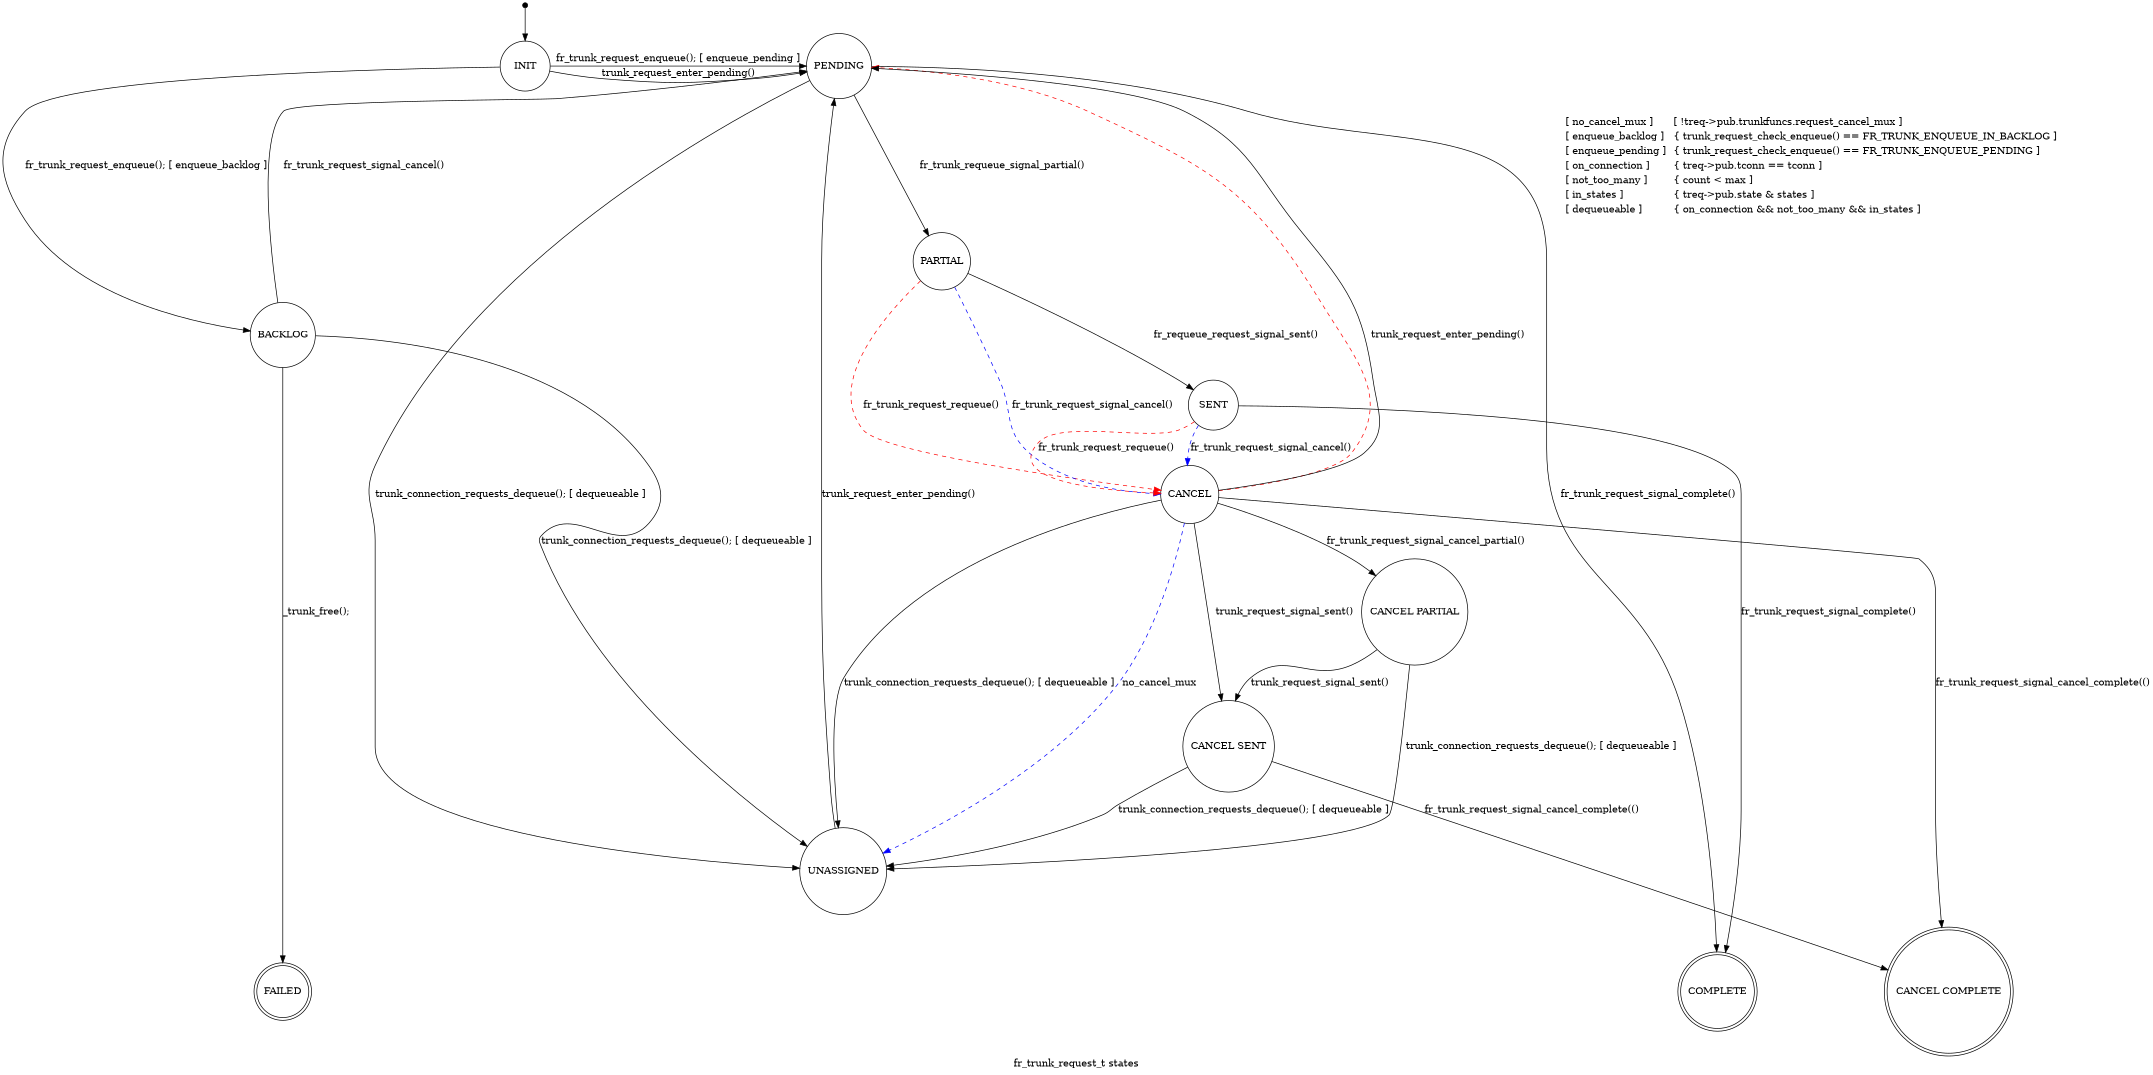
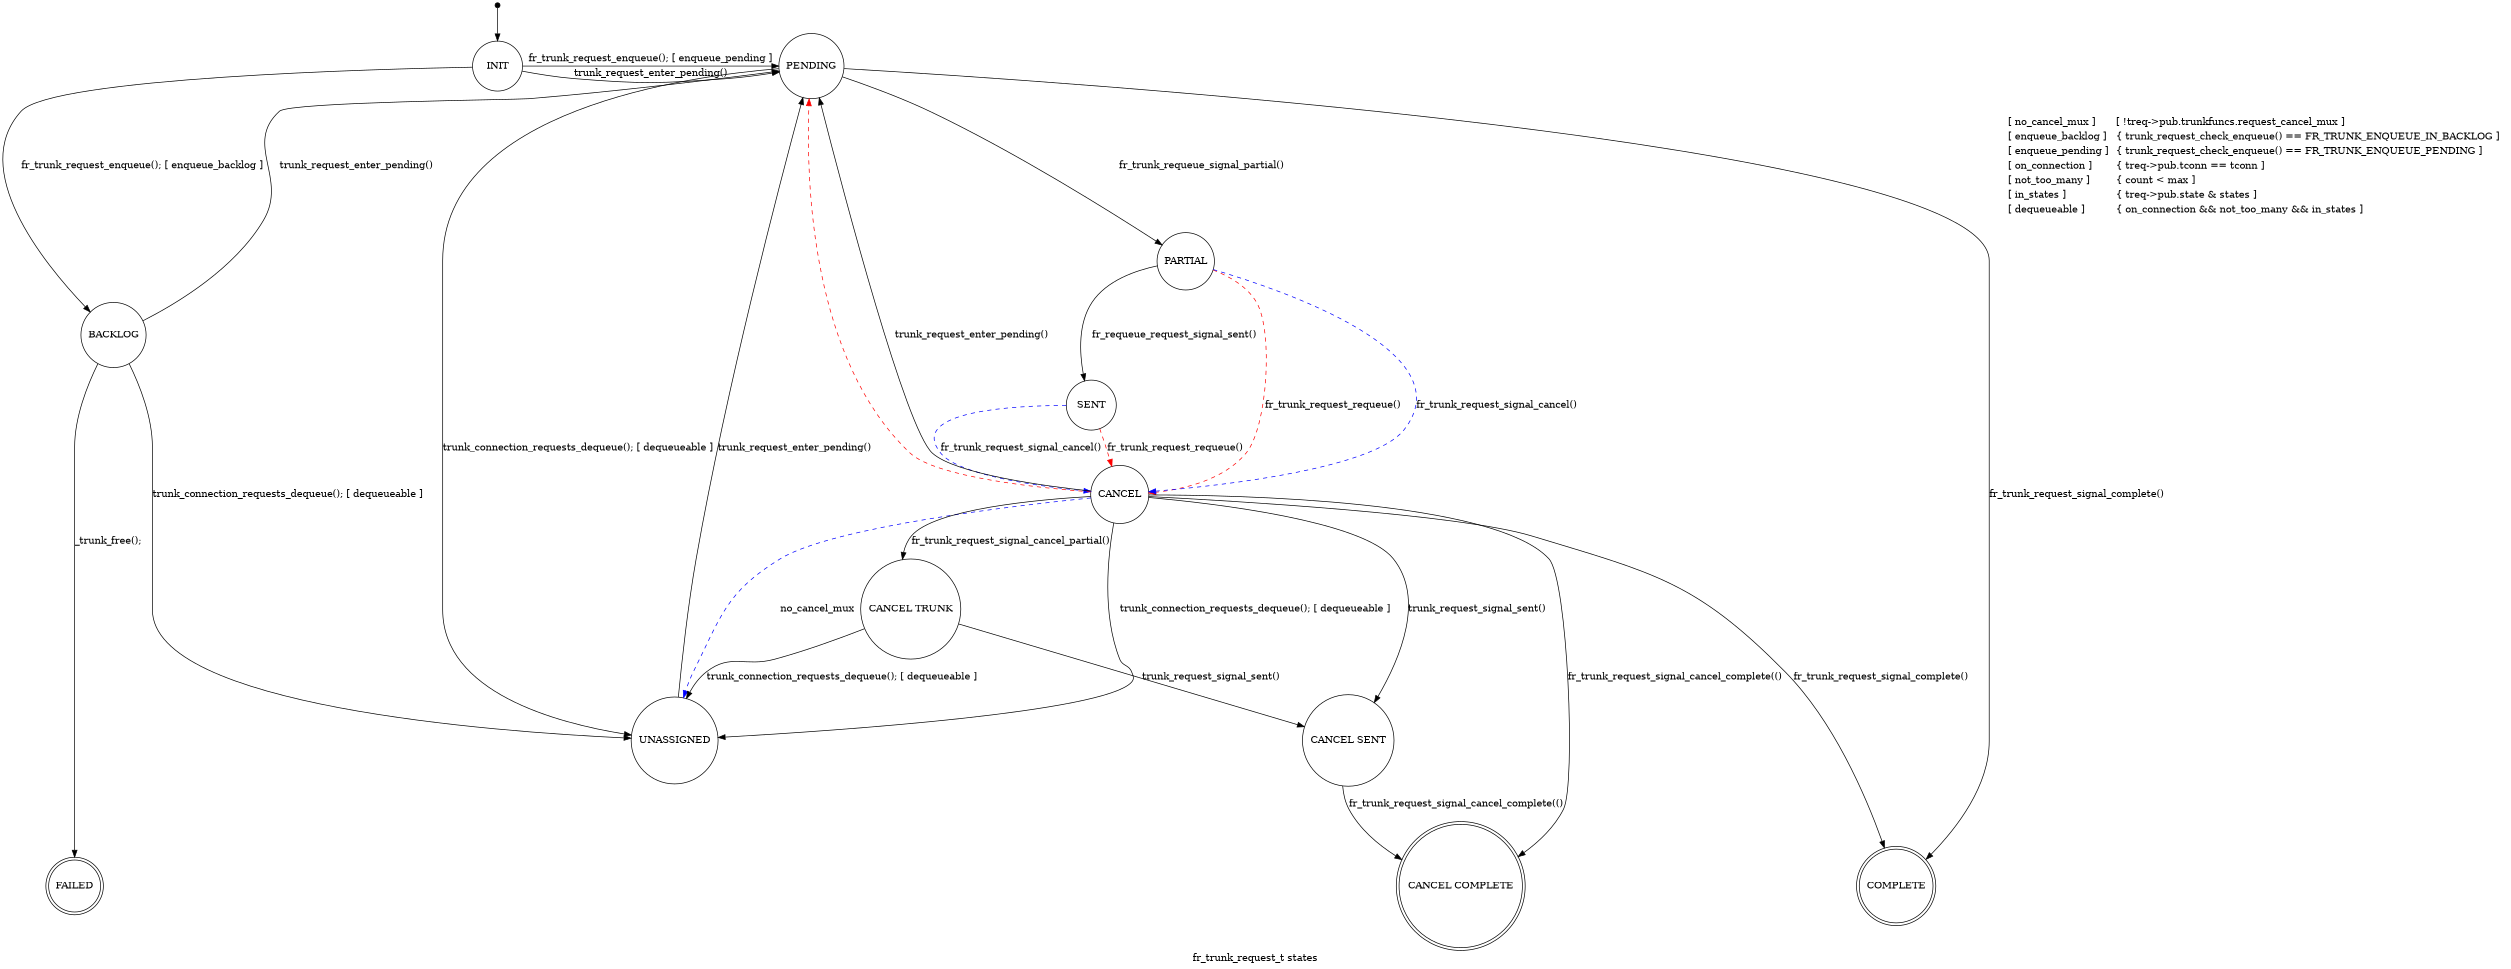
edge "BACKLOG" -> "PENDING": label "fr_trunk_request_signal_cancel()" -> "trunk_request_enter_pending()"
edge "SENT" -> "COMPLETE": now "CANCEL" -> "COMPLETE"
node "CANCEL PARTIAL": label "CANCEL PARTIAL" -> "CANCEL TRUNK"
edge "CANCEL SENT" -> "UNASSIGNED": removed, label "trunk_connection_requests_dequeue(); [ dequeueable ]"
